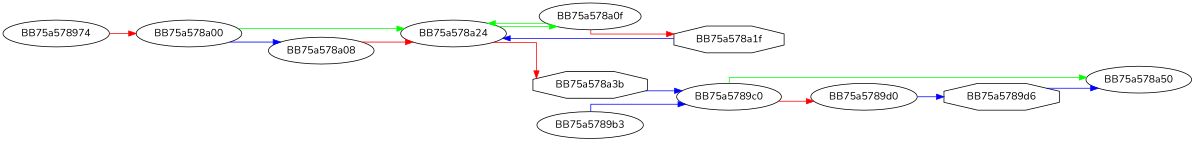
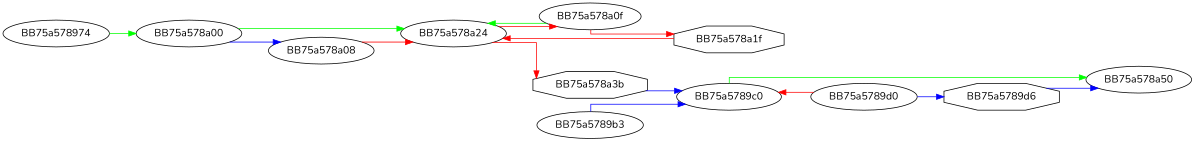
edge "BB75a578a24" -> "BB75a578a0f": color green -> red
edge "BB75a578974" -> "BB75a578a00": color red -> green
edge "BB75a578a1f" -> "BB75a578a24": color blue -> red
edge "BB75a5789c0" -> "BB75a5789d0": reversed
